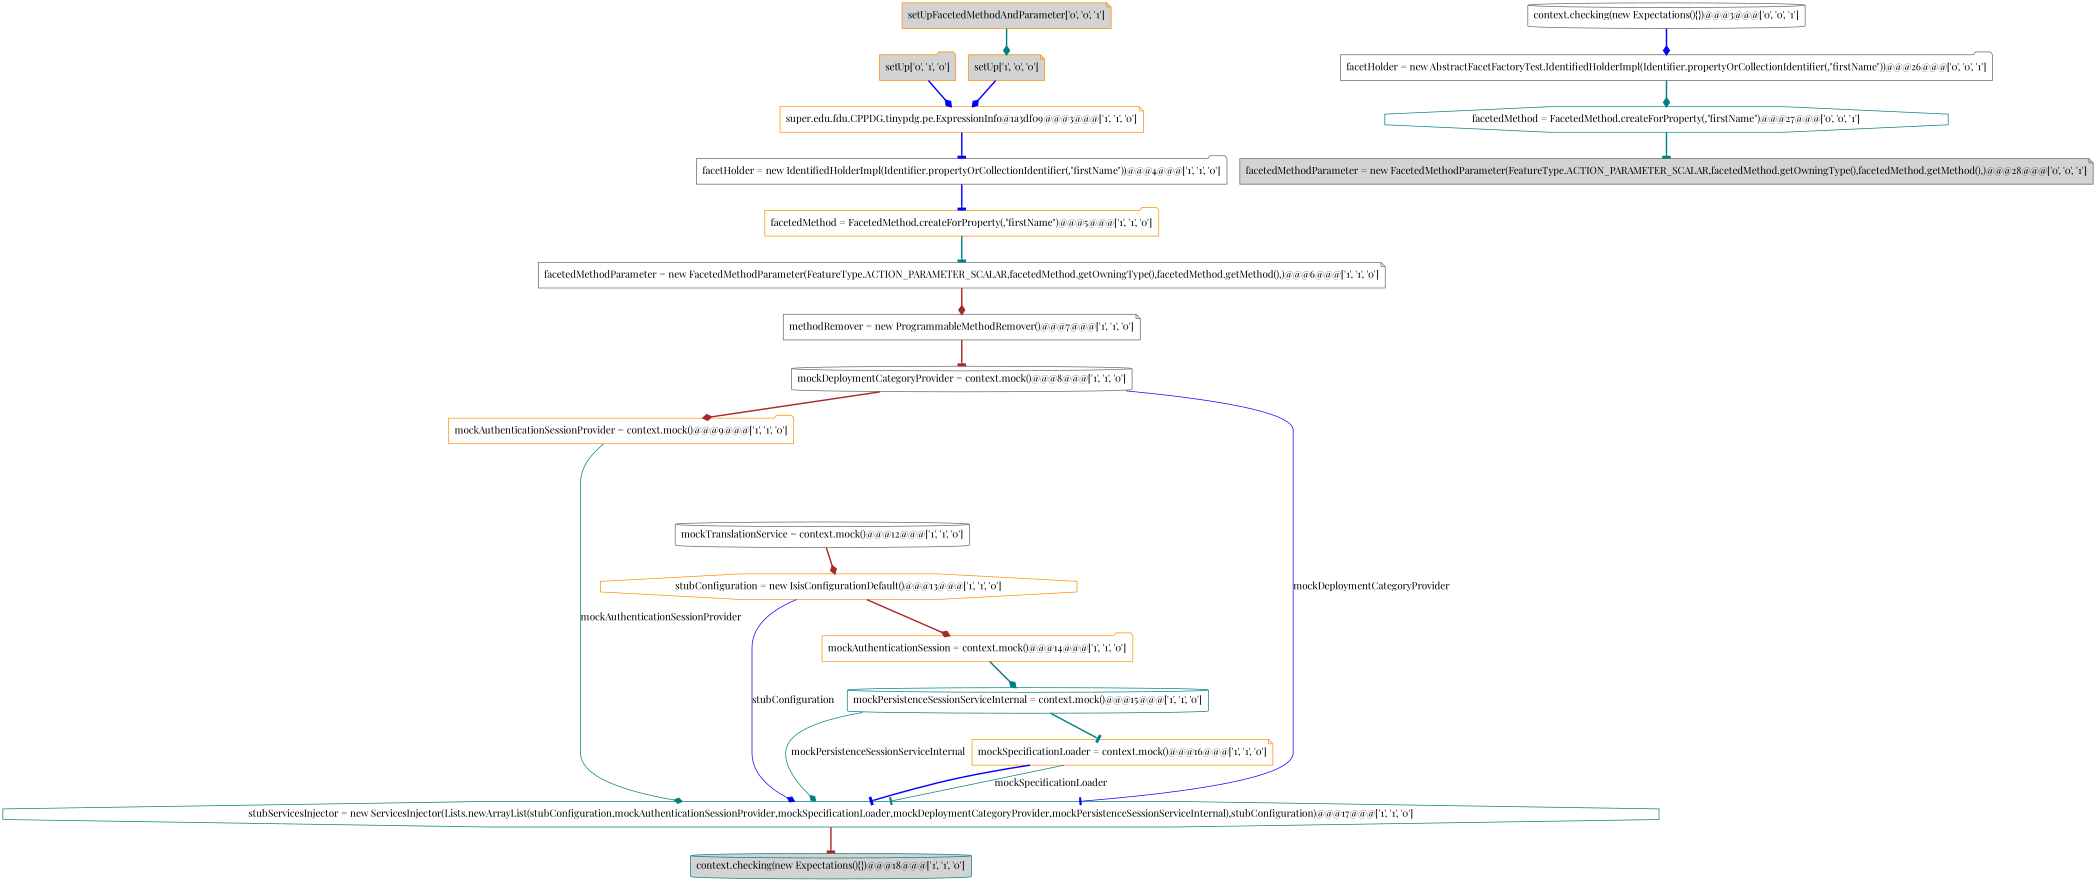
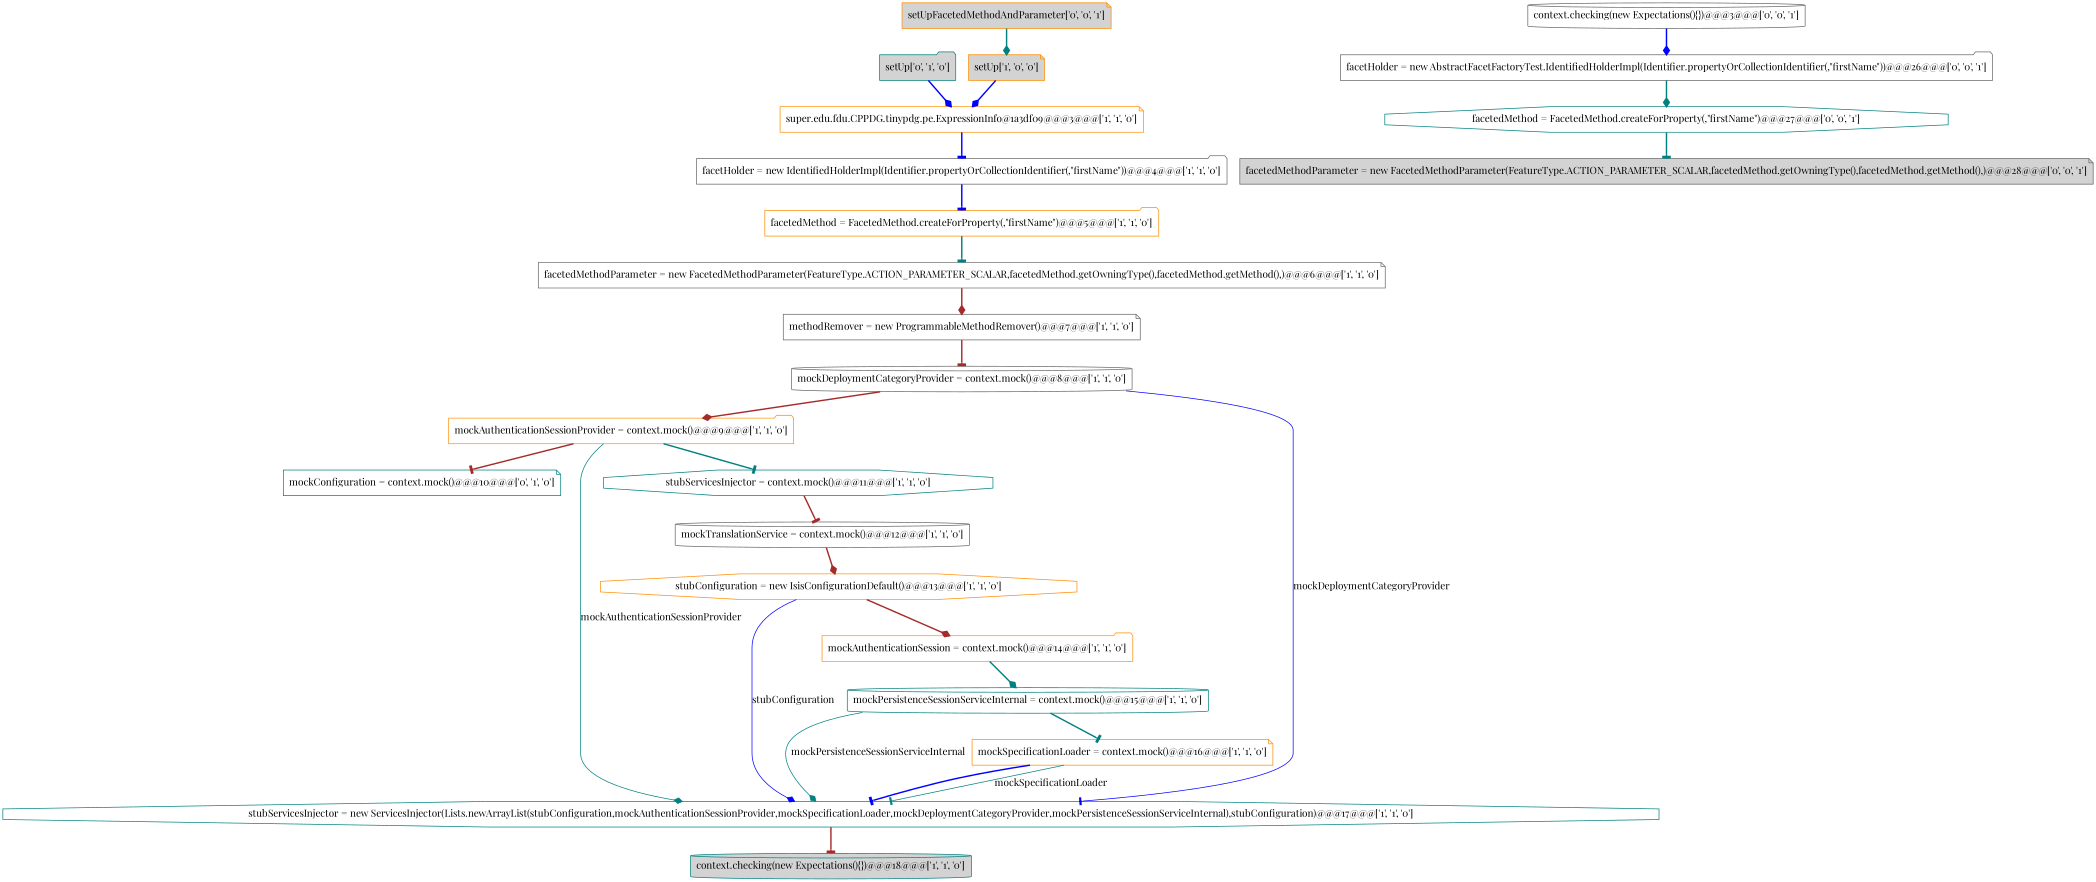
node "setUp['0', '1', '0']": color darkorange -> teal
node "mockConfiguration = context.mock()@@@10@@@['0', '1', '0']": added
node "stubServicesInjector = context.mock()@@@11@@@['1', '1', '0']": added
